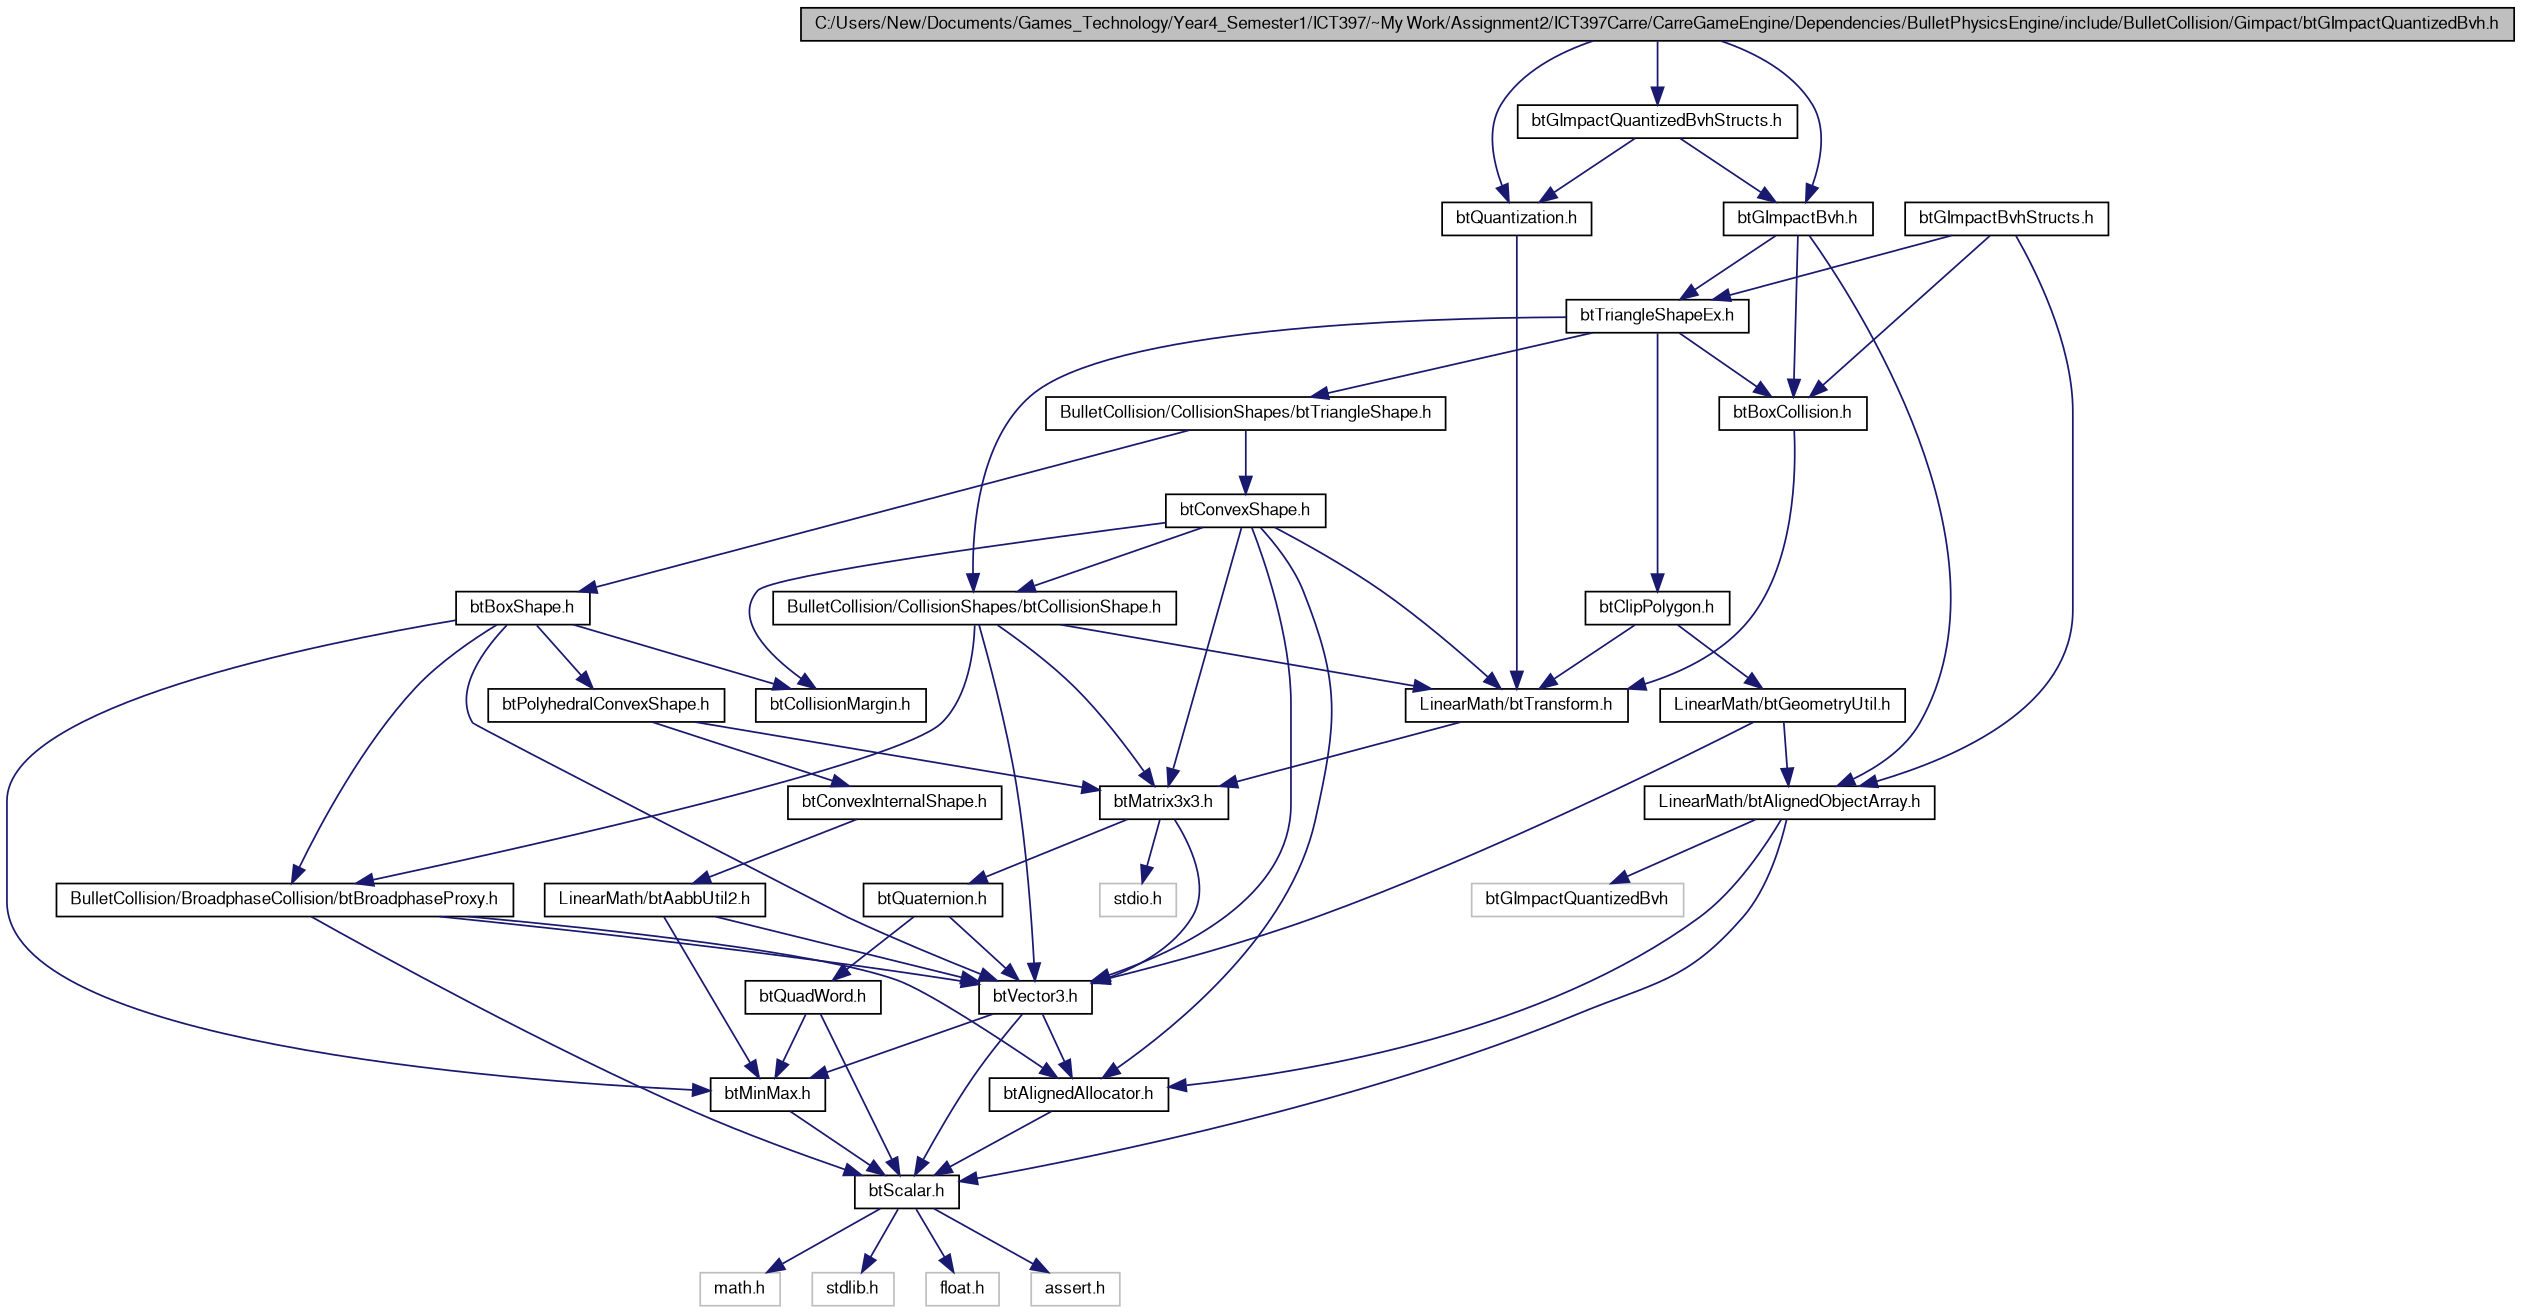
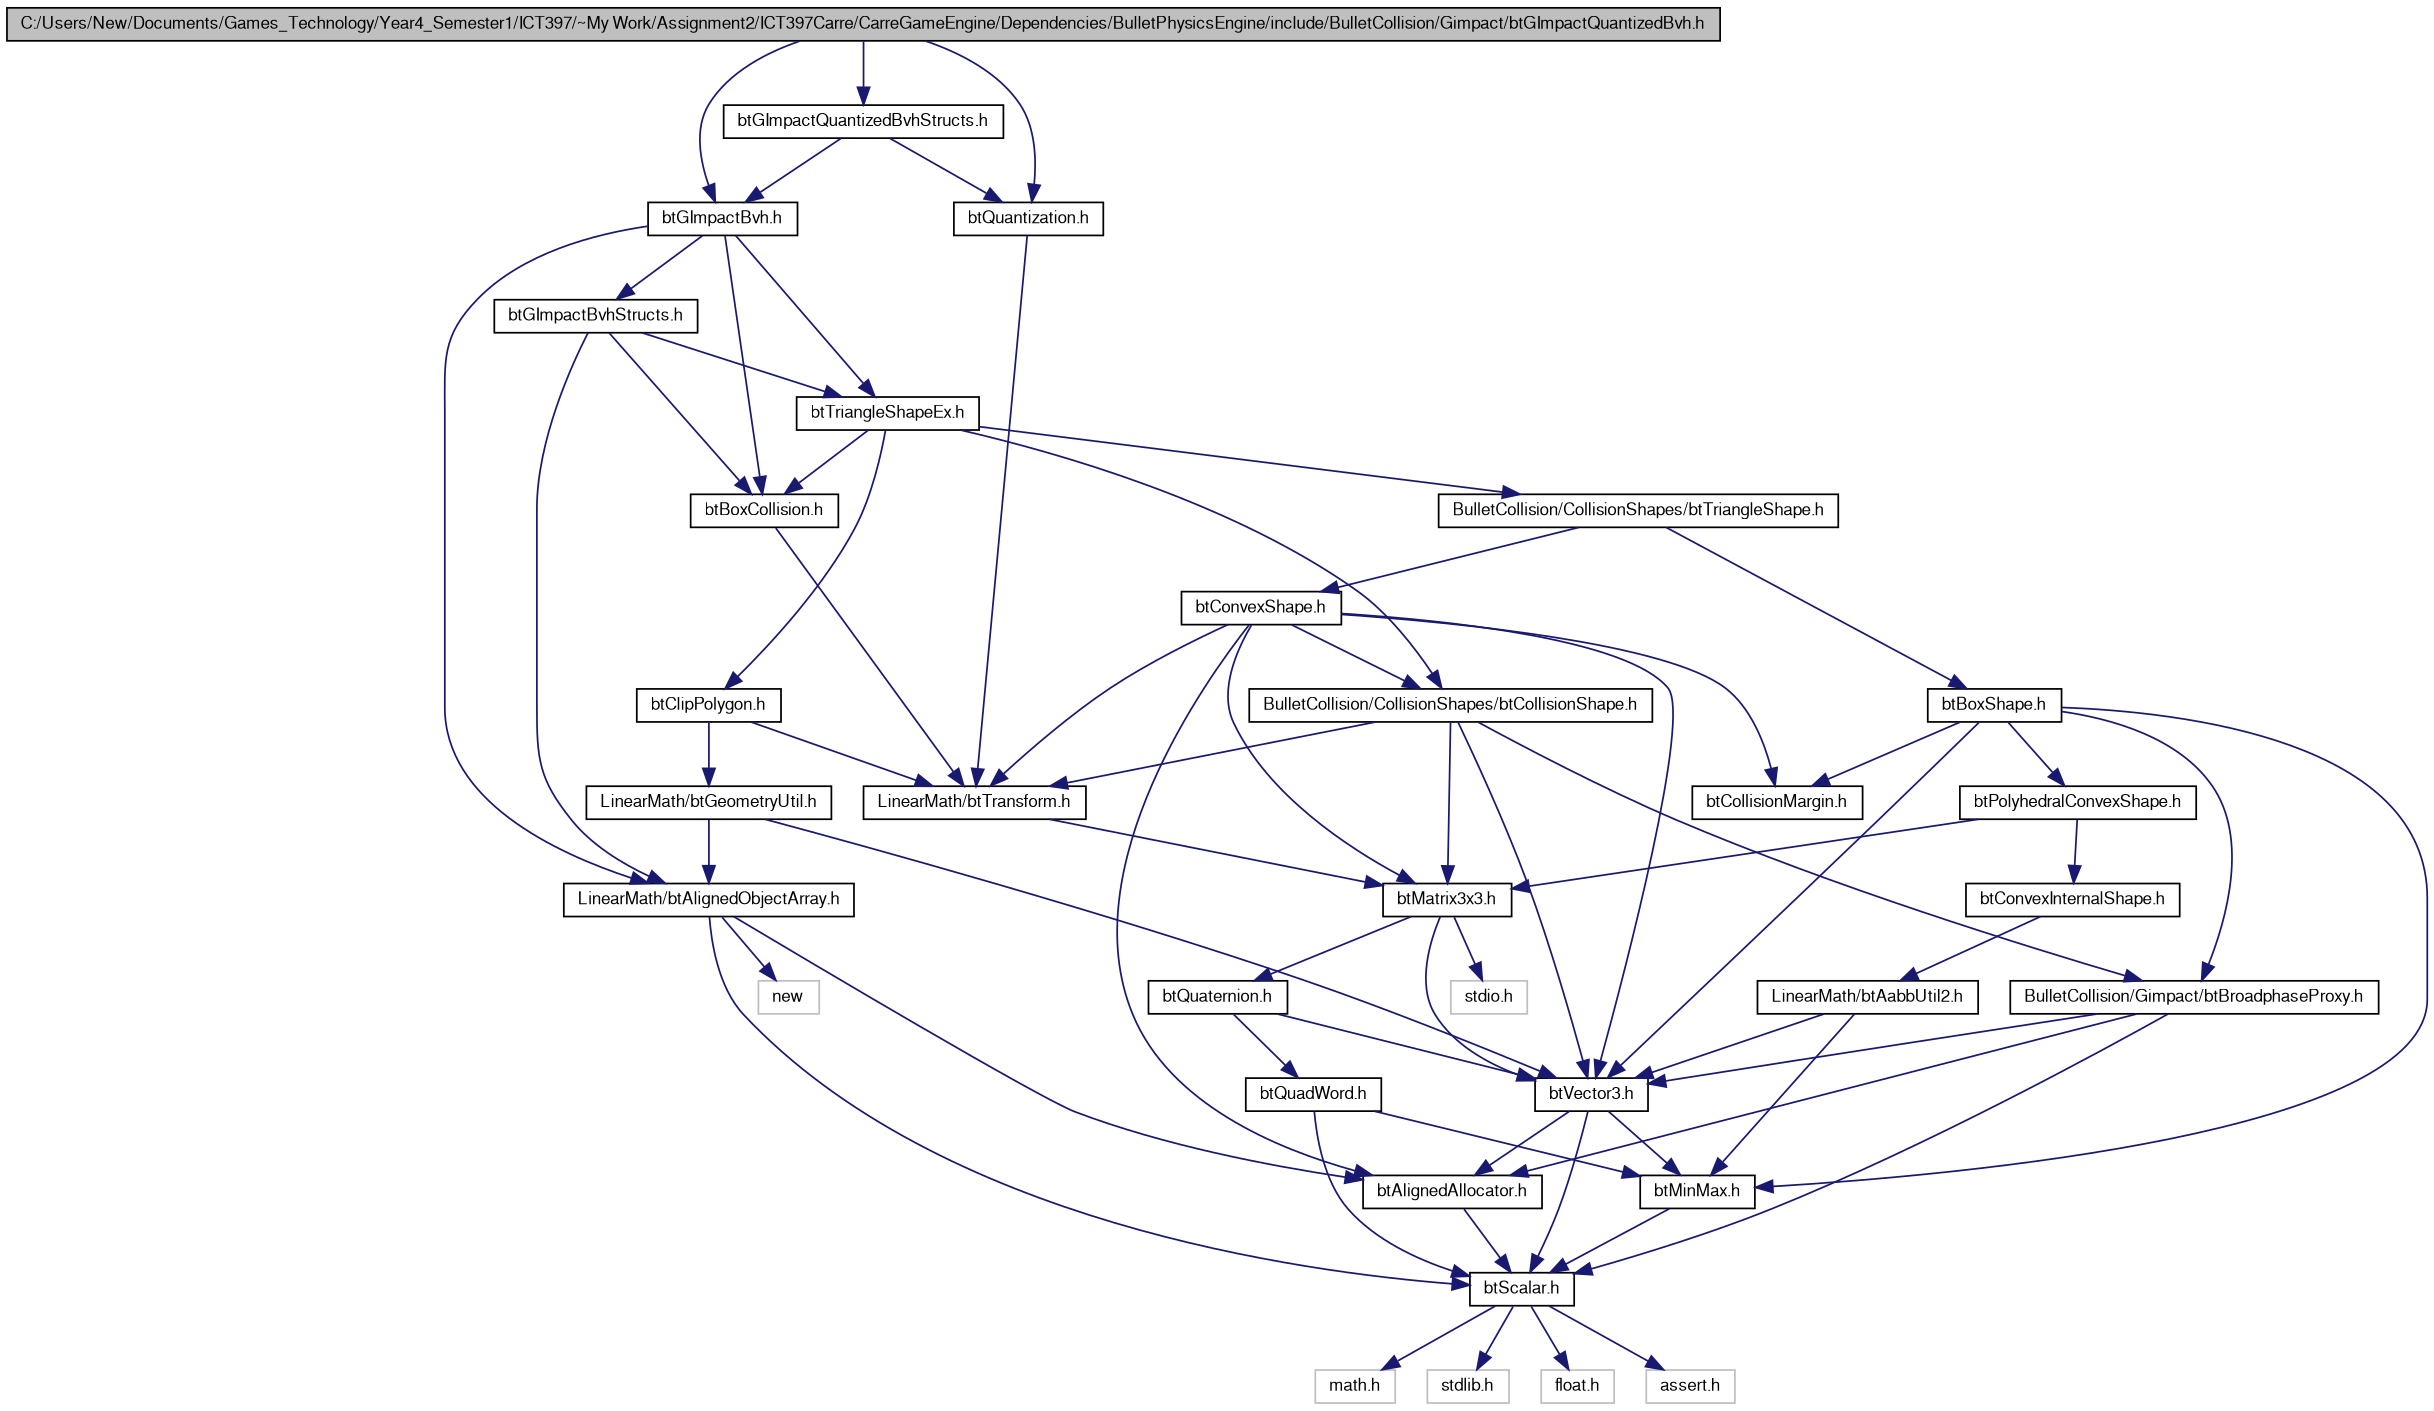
edge "btGImpactBvh.h" -> "btGImpactBvhStructs.h": added
node "BulletCollision/BroadphaseCollision/btBroadphaseProxy.h": label "BulletCollision/BroadphaseCollision/btBroadphaseProxy.h" -> "BulletCollision/Gimpact/btBroadphaseProxy.h"
node "btGImpactQuantizedBvh": label "btGImpactQuantizedBvh" -> "new"
